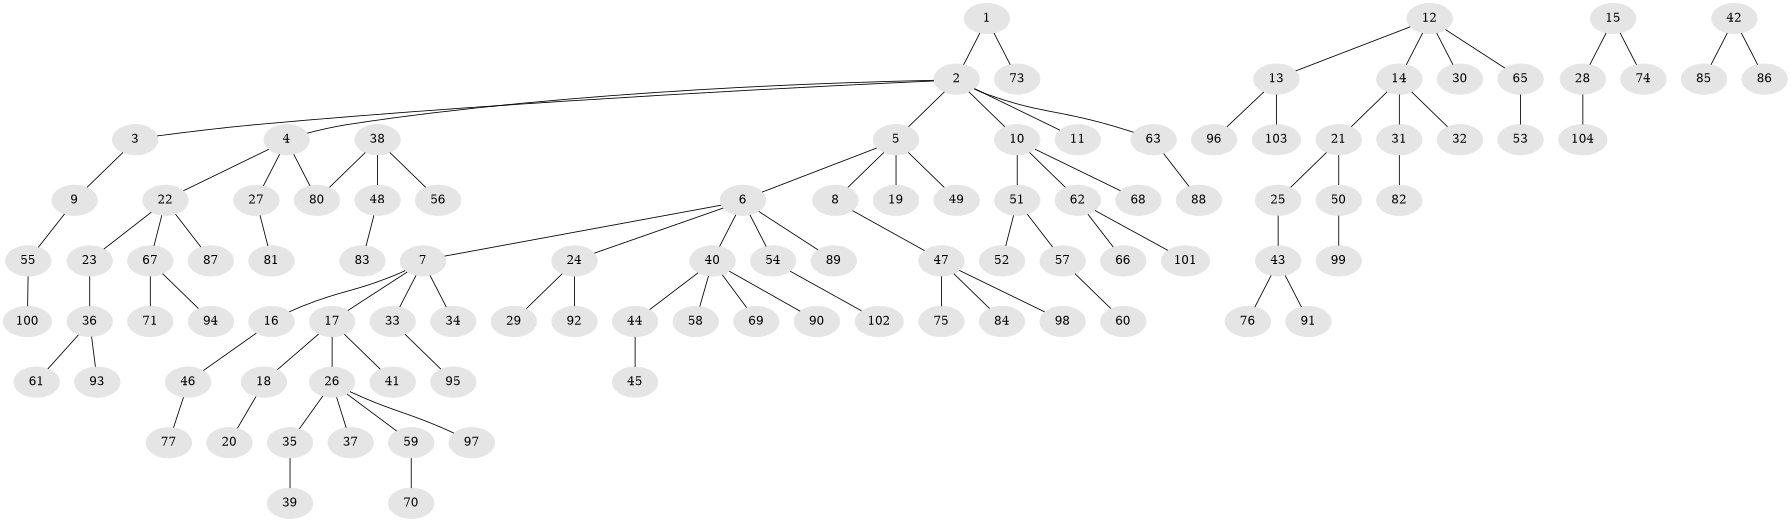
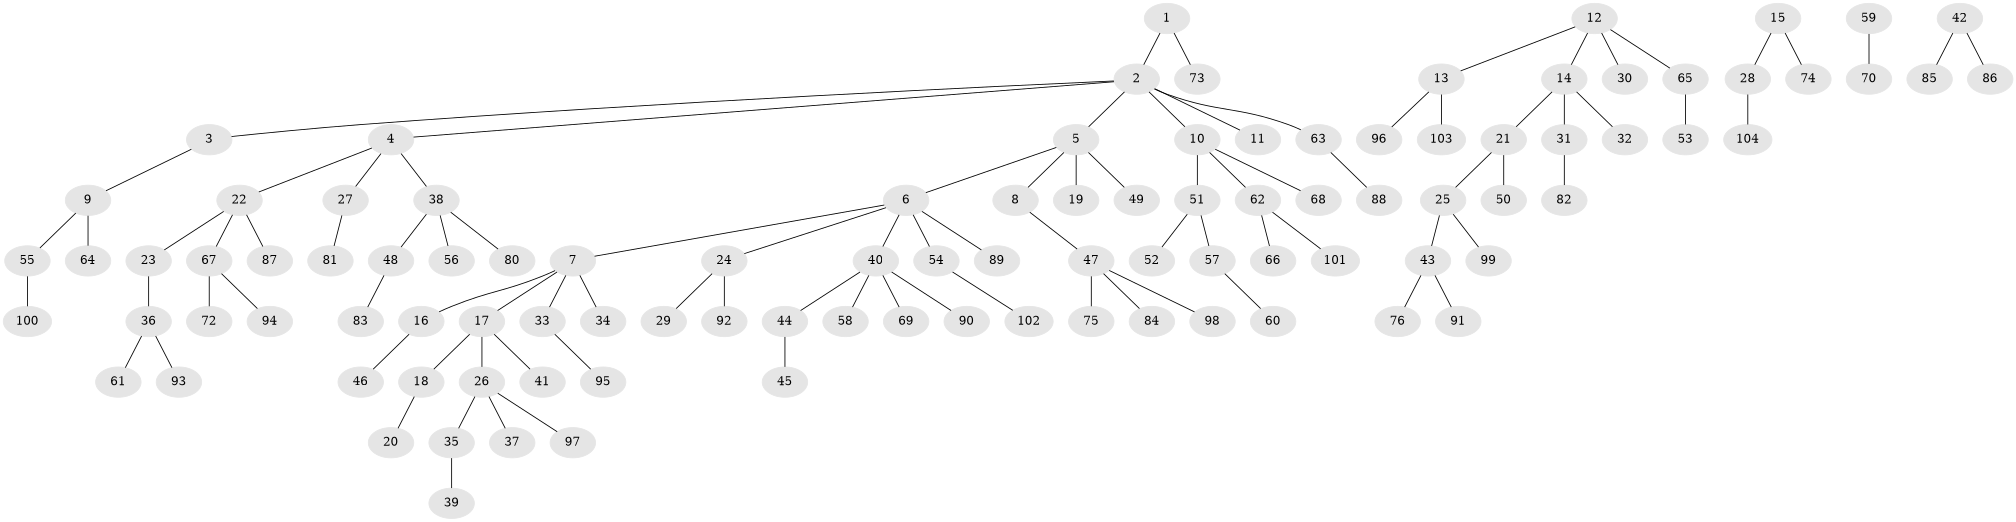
edge "4" -- "80": now "4" -- "38"
edge "50" -- "99": now "25" -- "99"
node "64": added
node "71": label "71" -> "72"
edge "26" -- "59": removed
node "77": removed
